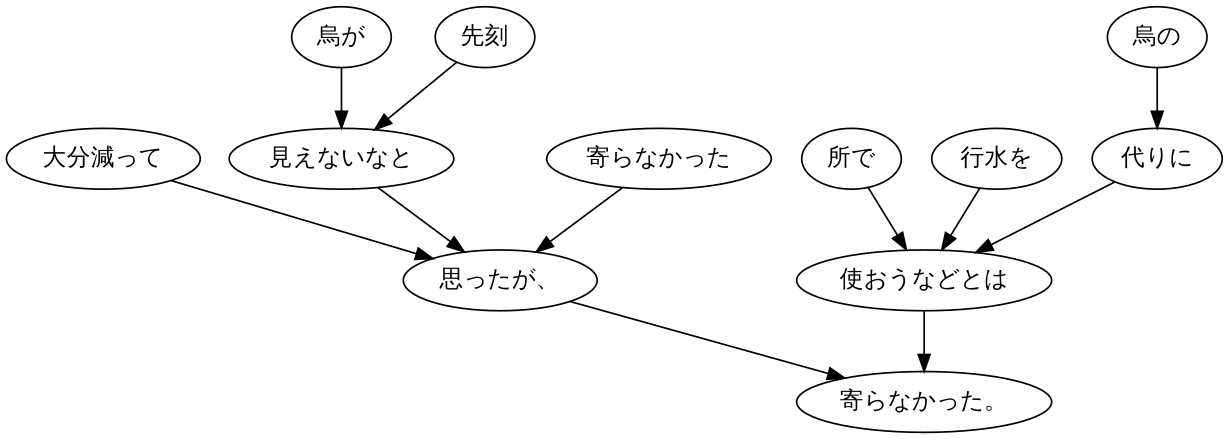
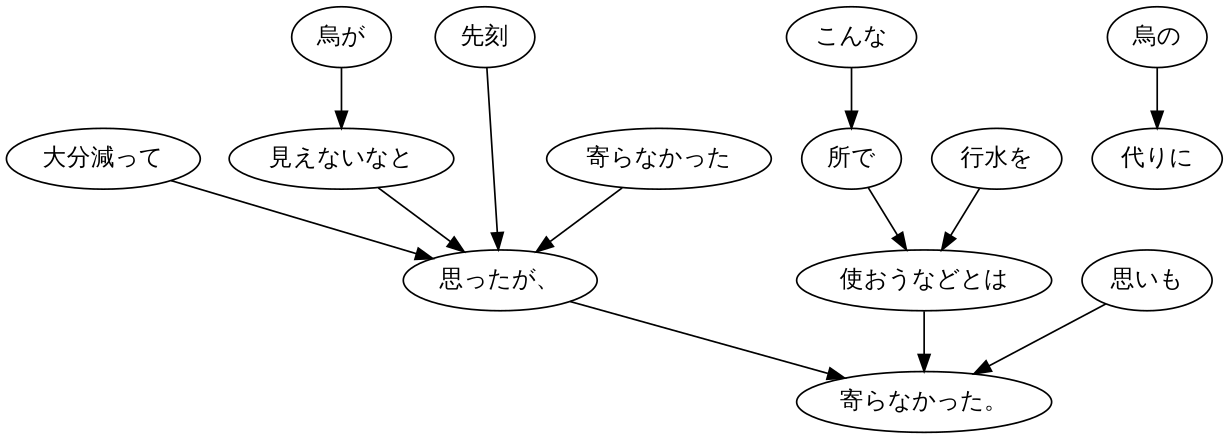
node "こんな": added
edge "先刻" -> "見えないなと": now "先刻" -> "思ったが、"
edge "代りに" -> "使おうなどとは": removed
node "思いも": added
